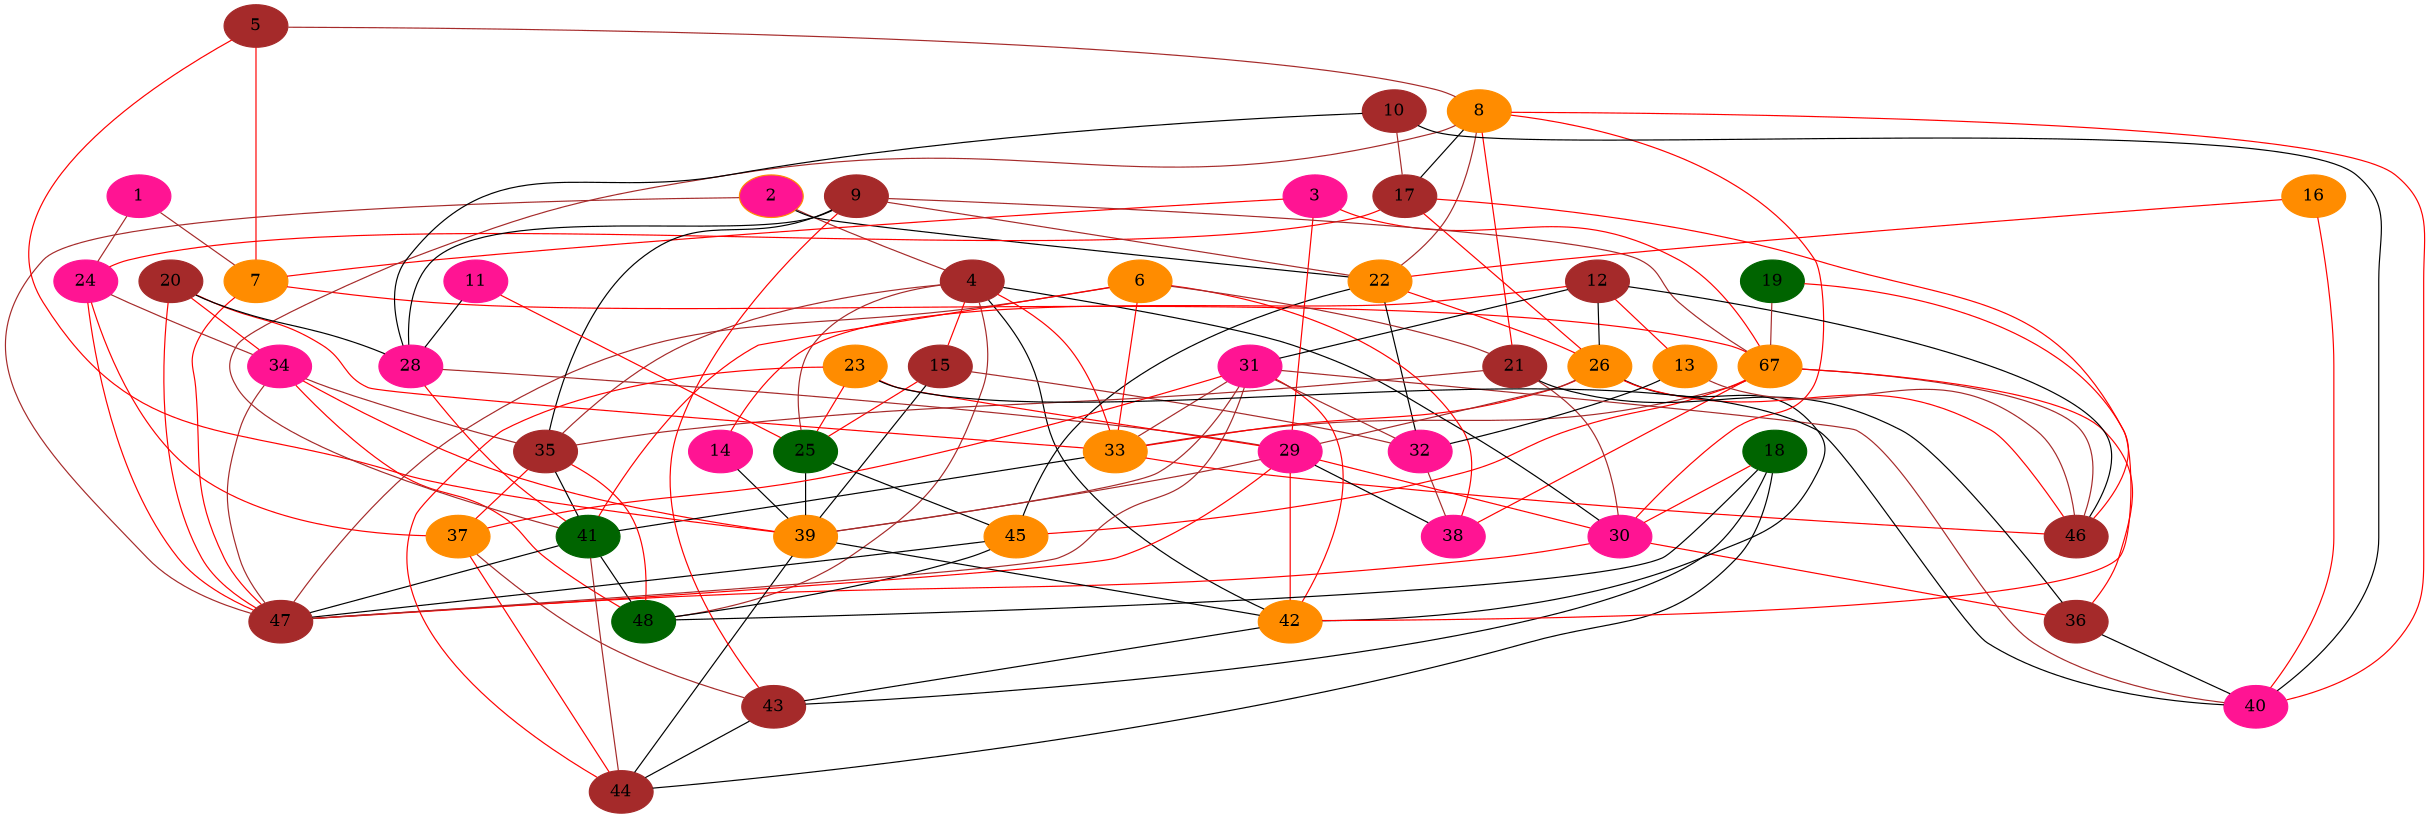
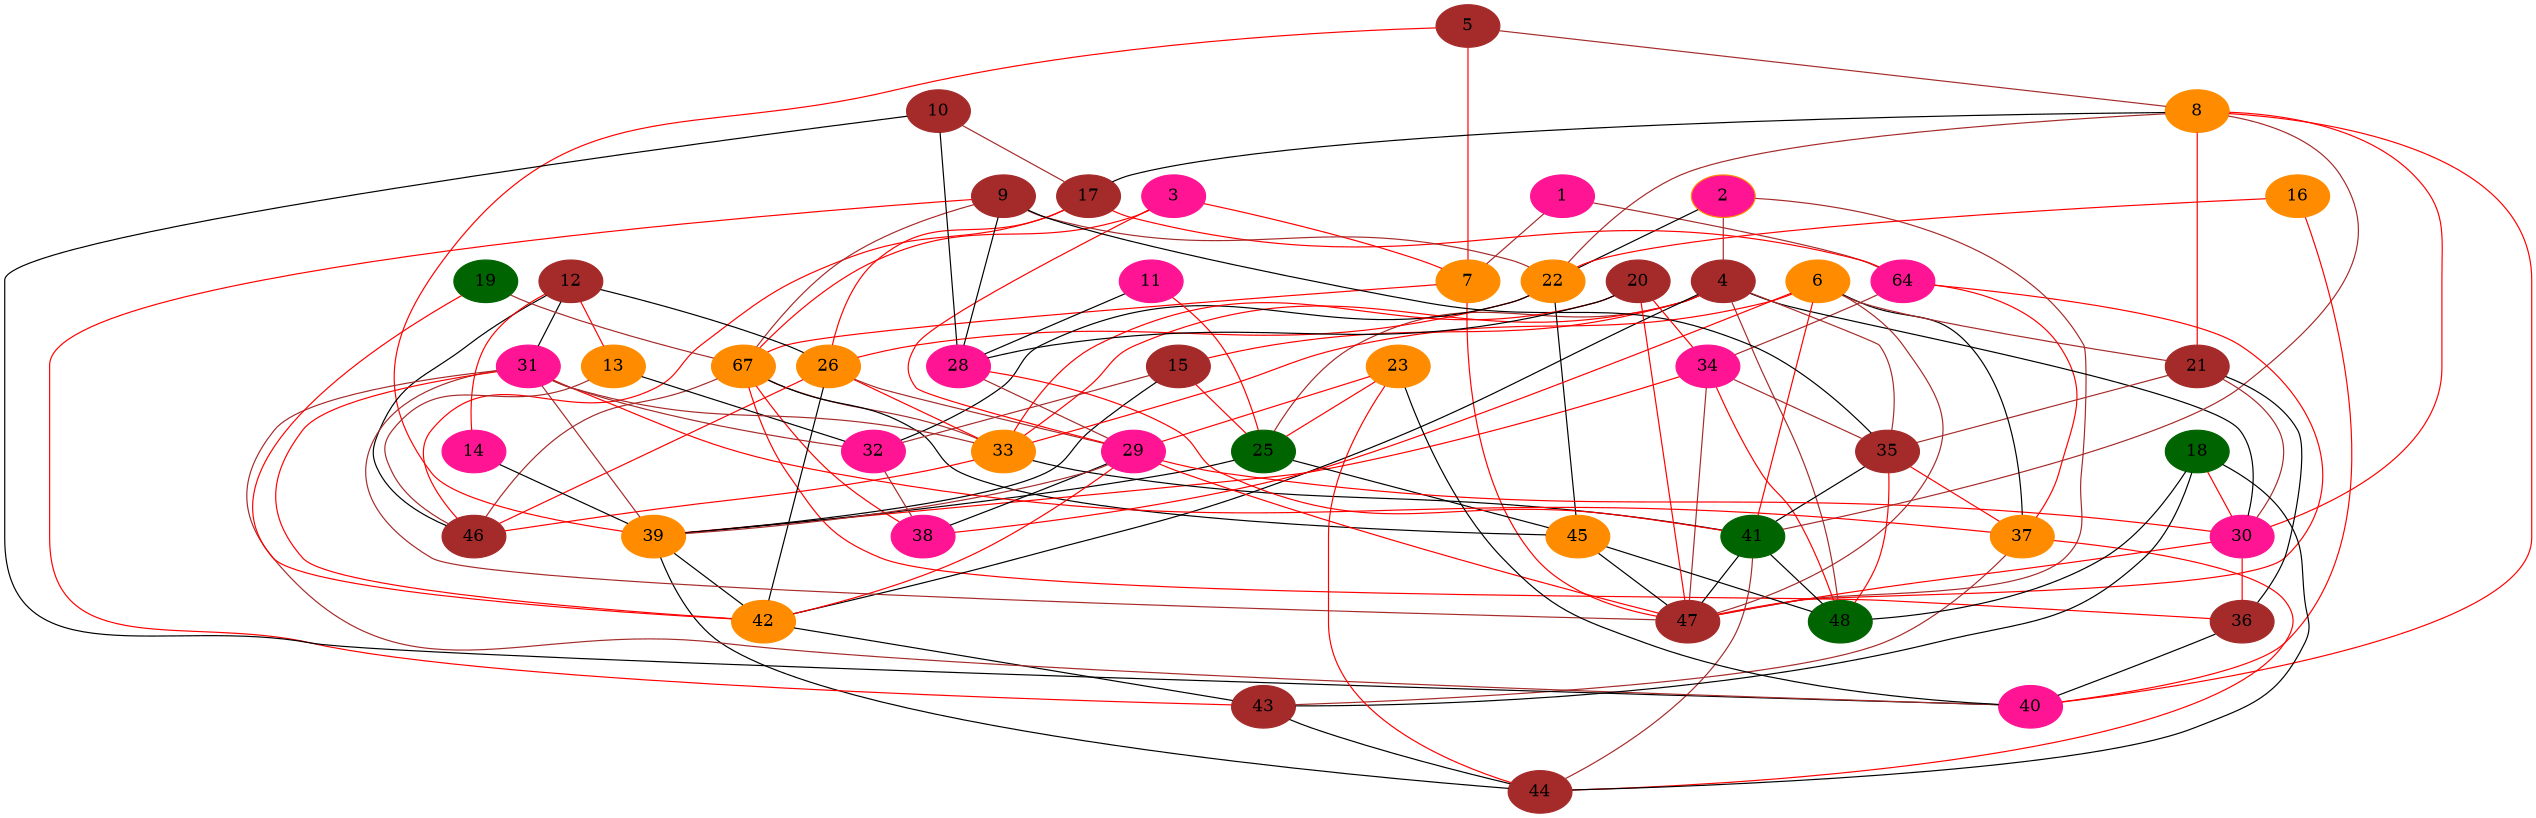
node "24": label "24" -> "64"
edge "6" -- "37": added
edge "67" -- "45": color red -> black
